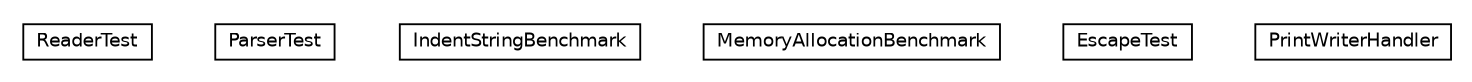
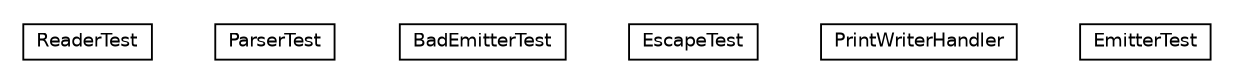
node "BadEmitterTest": added
node "IndentStringBenchmark": removed
node "MemoryAllocationBenchmark": removed
node "EmitterTest": added
